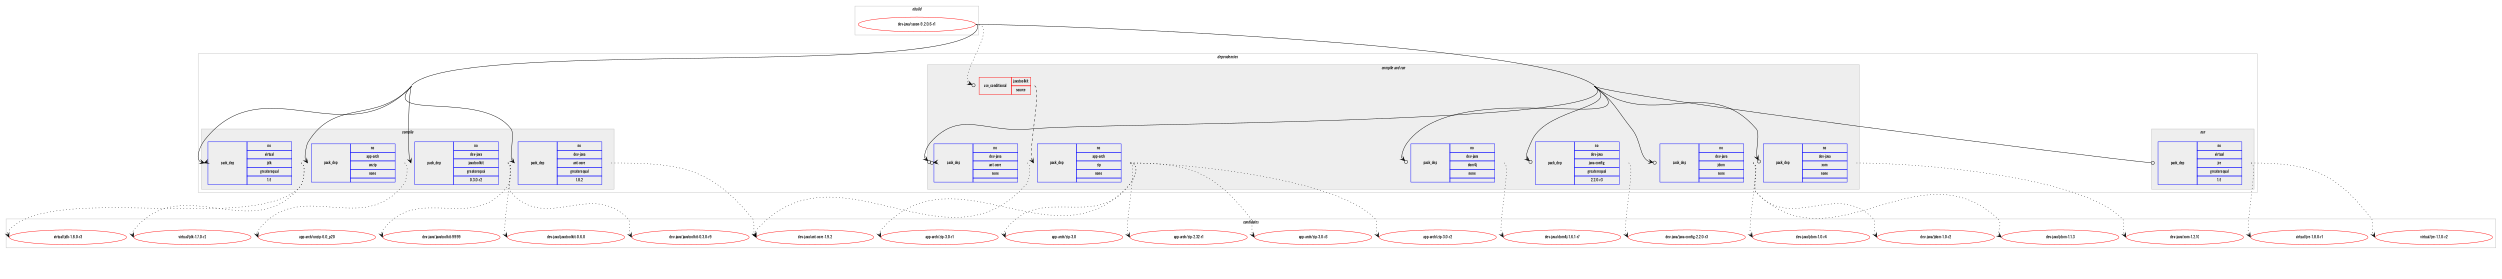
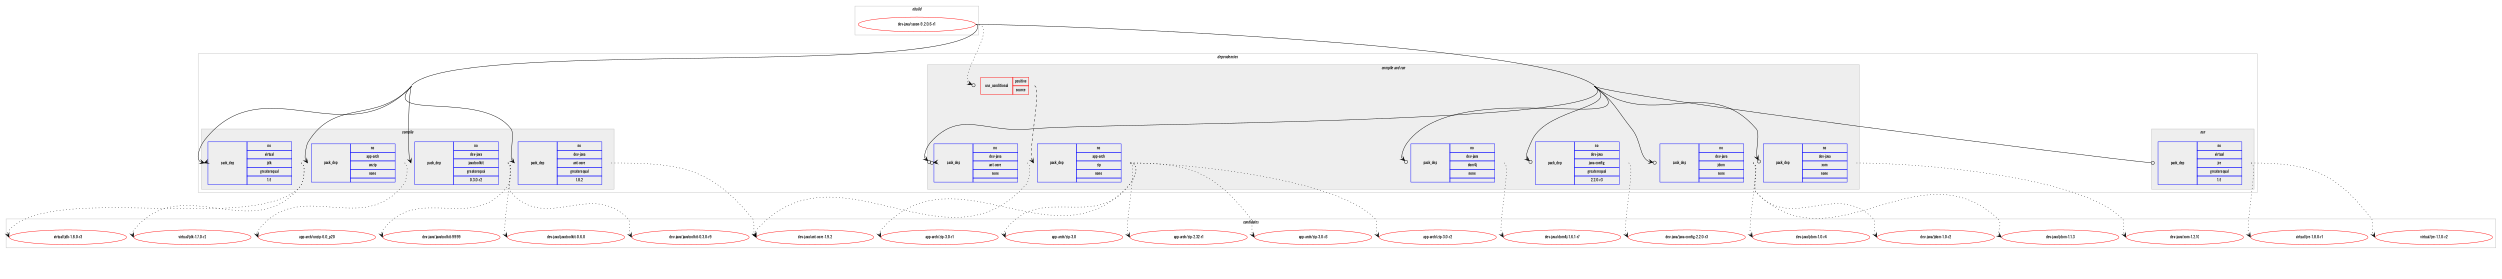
node "use_conditional": text "javatoolkit" -> "positive"
